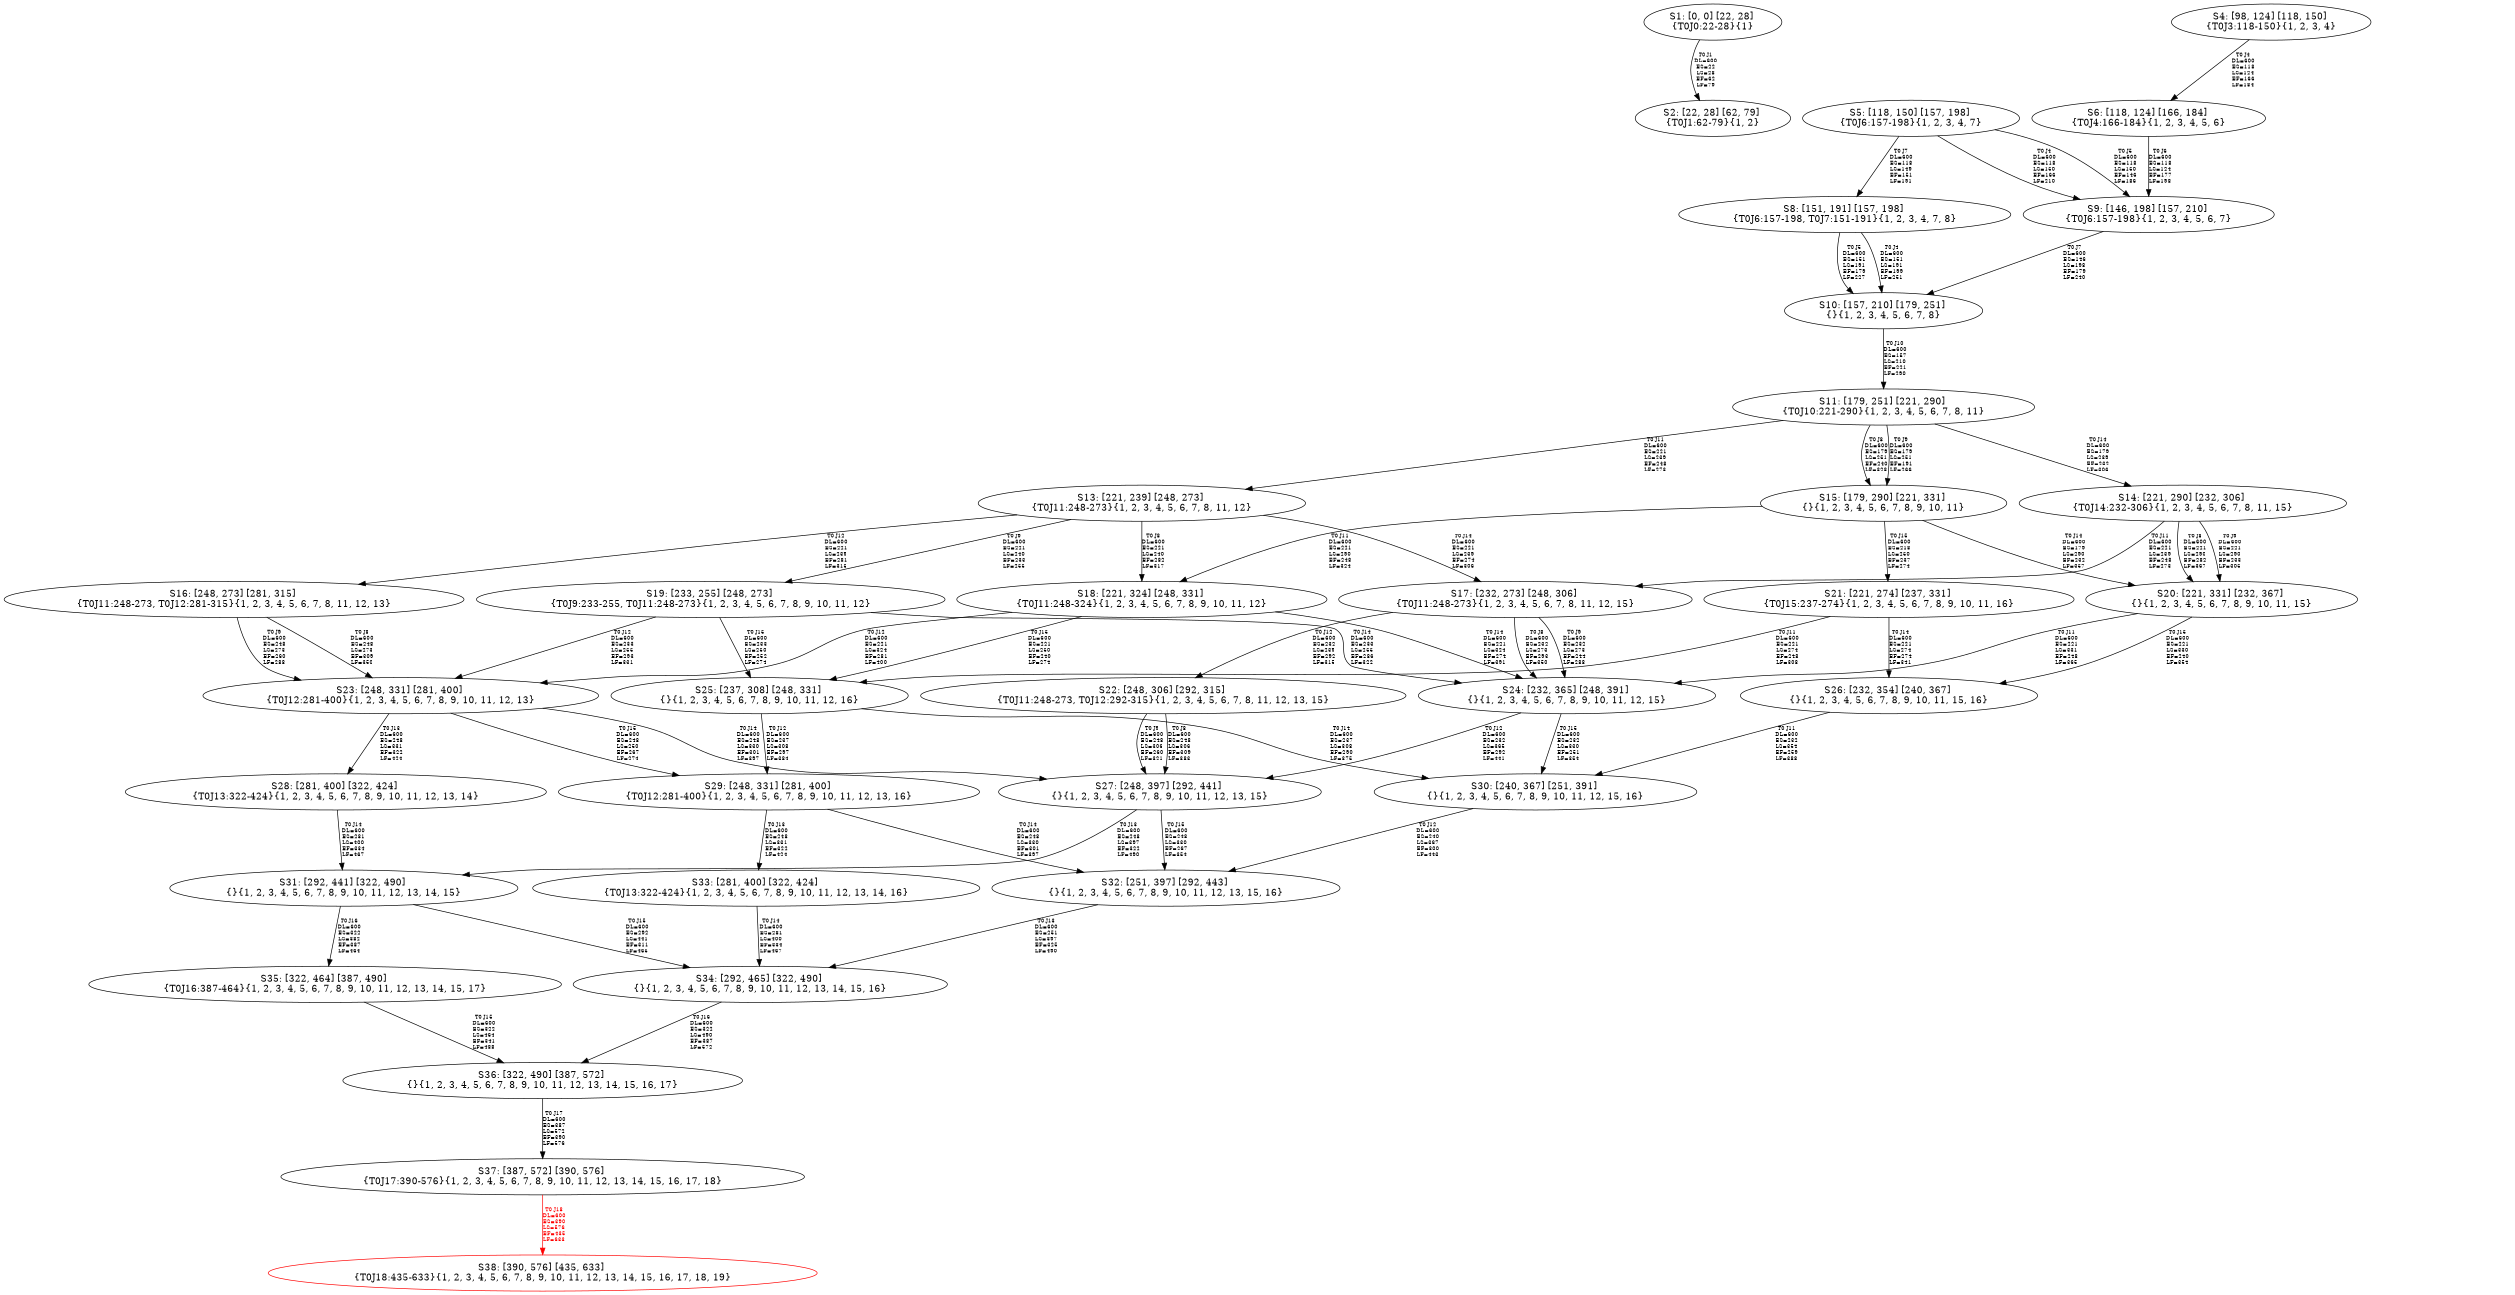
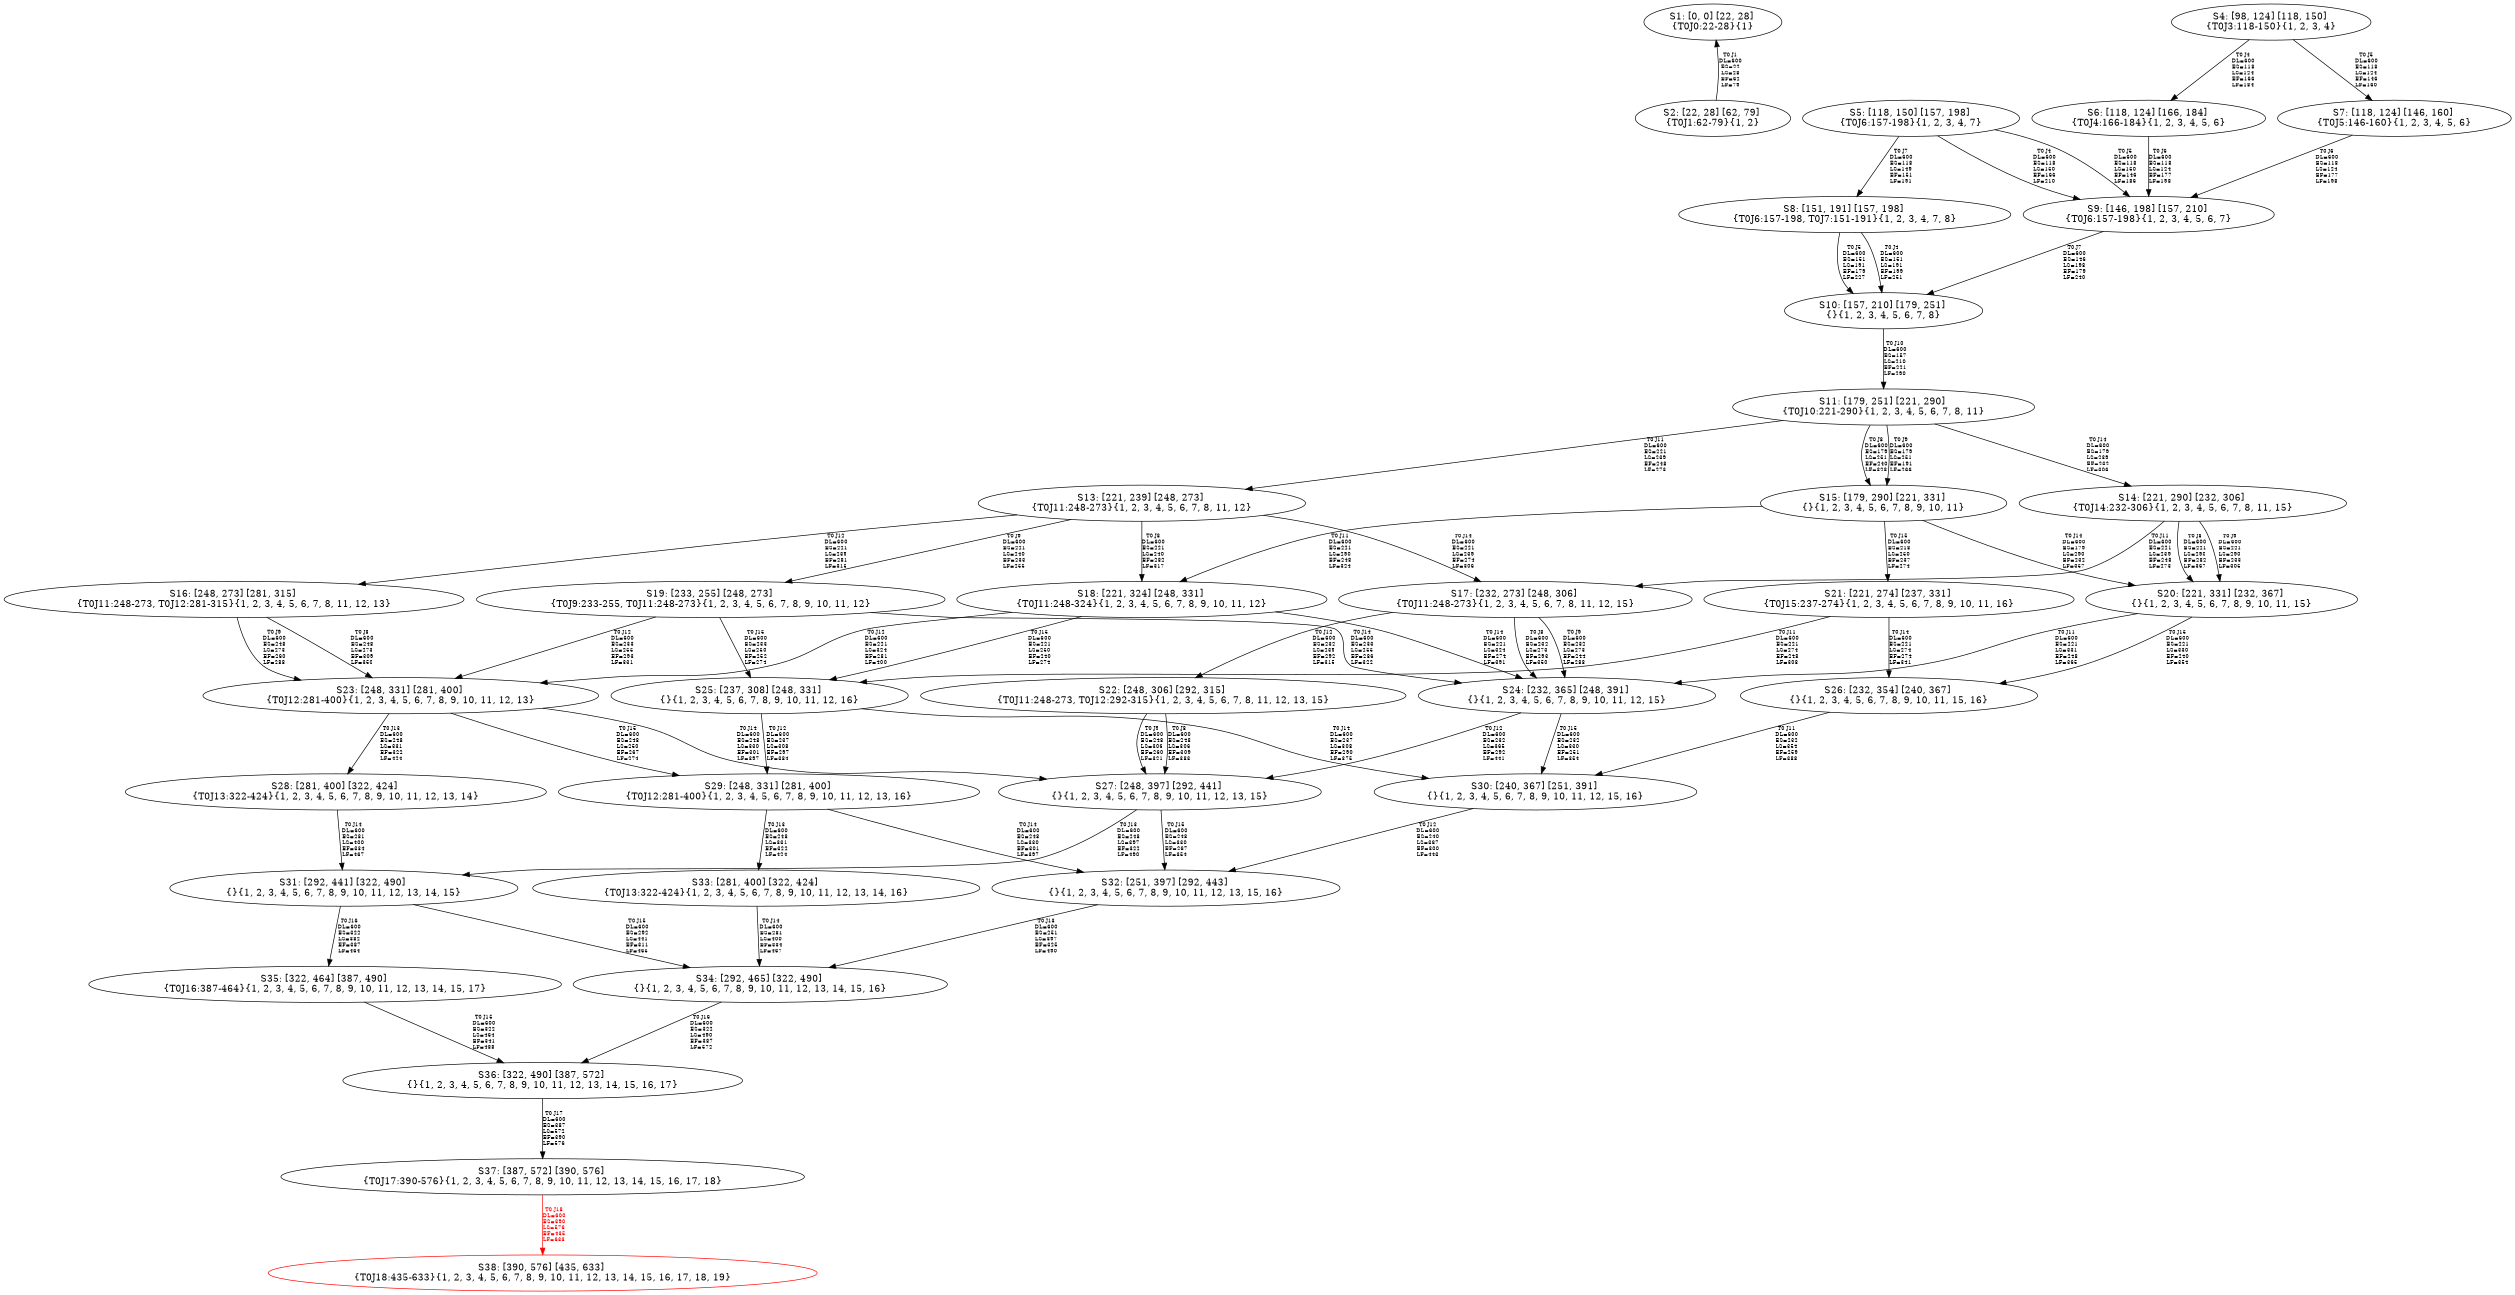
edge "S1: [0, 0] [22, 28] {T0J0:22-28}{1}" -> "S2: [22, 28] [62, 79] {T0J1:62-79}{1, 2}": reversed
node "S7: [118, 124] [146, 160] {T0J5:146-160}{1, 2, 3, 4, 5, 6}": added
